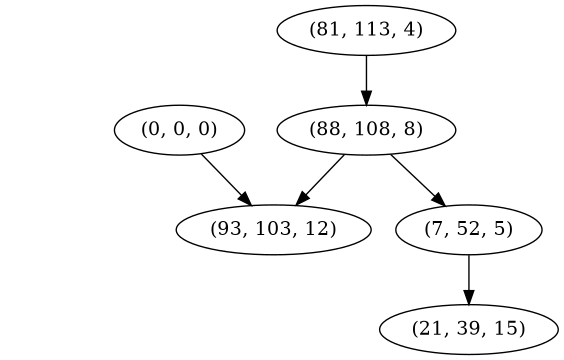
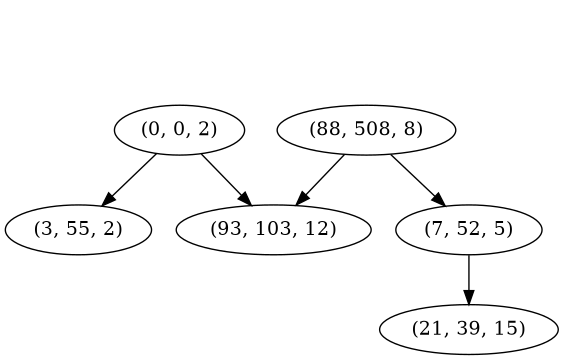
node "(81, 113, 4)": removed
node "(0, 0, 0)": label "(0, 0, 0)" -> "(0, 0, 2)"
node "(88, 108, 8)": label "(88, 108, 8)" -> "(88, 508, 8)"
node "(3, 55, 2)": added
